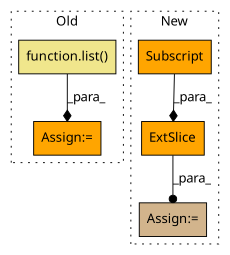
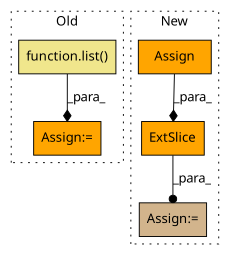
node "Subscript": label "Subscript" -> "Assign"
